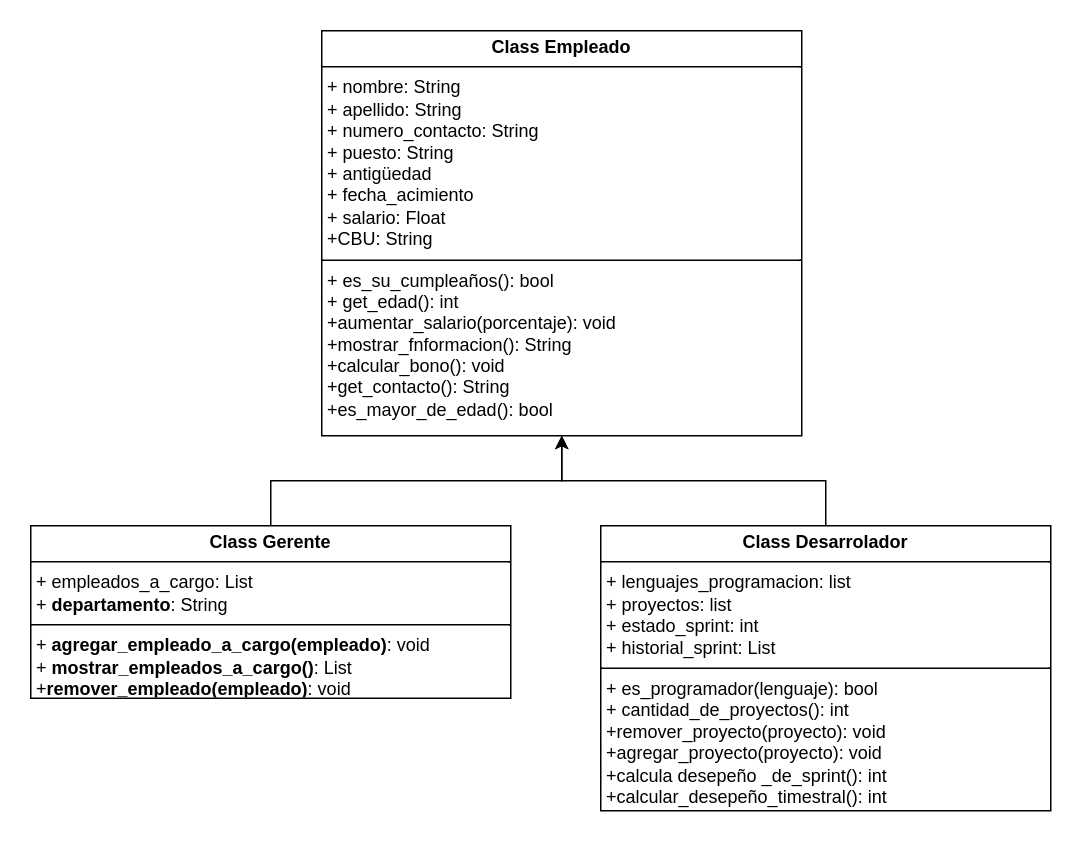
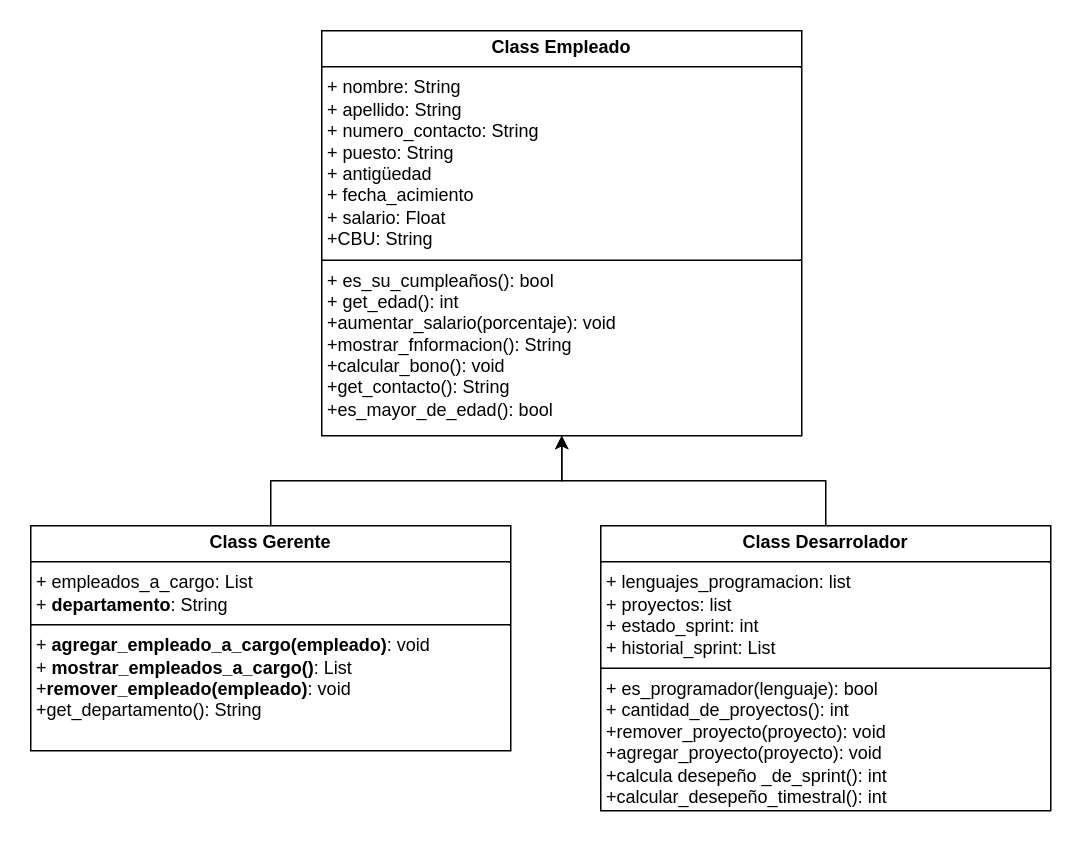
node "Class Gerente + empleados_a_cargo: List + departamento: String + agregar_empleado_a_cargo(empleado): void + mostrar_empleados_a_cargo(): List +remover_empleado(empleado): void +get_departamento(): String": size 480x173 -> 480x225
